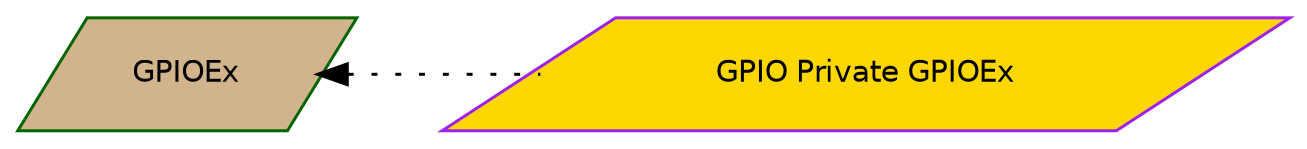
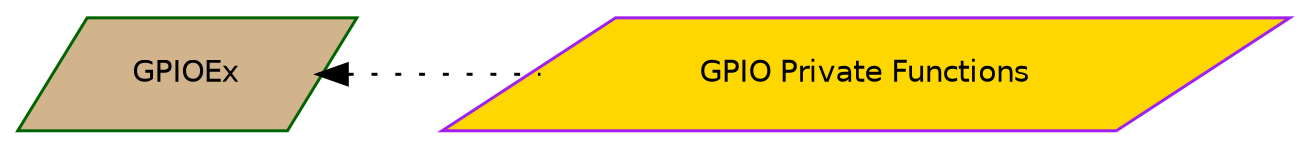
node "GPIO Private GPIOEx": label "GPIO Private GPIOEx" -> "GPIO Private Functions"
